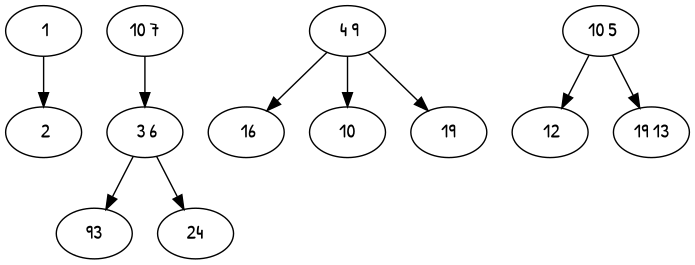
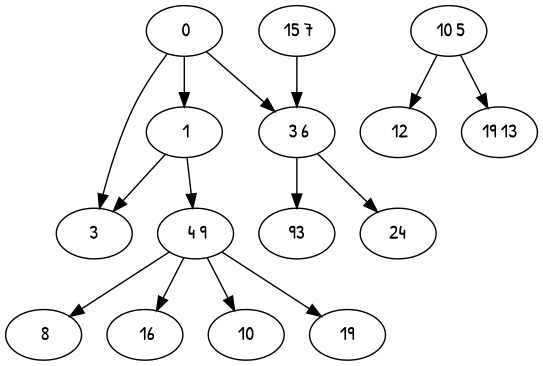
node "10 7": label "10 7" -> "15 7"
node "0": added
node "2": label "2" -> "3"
edge "1" -> "4 9": added
node "8": added
